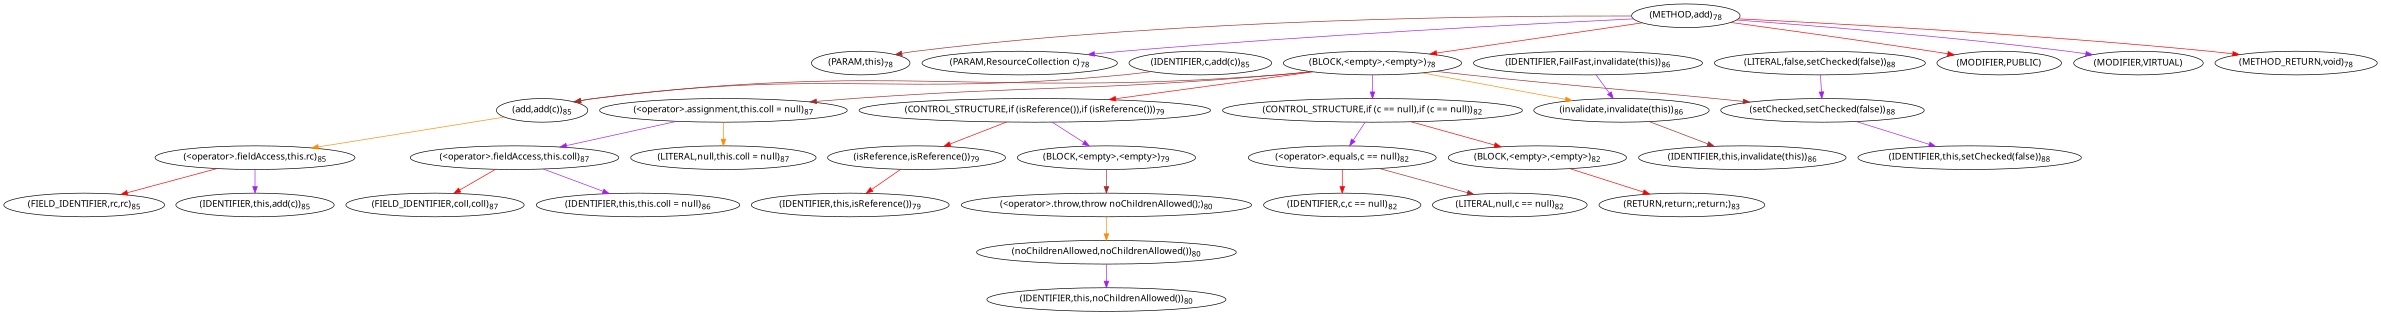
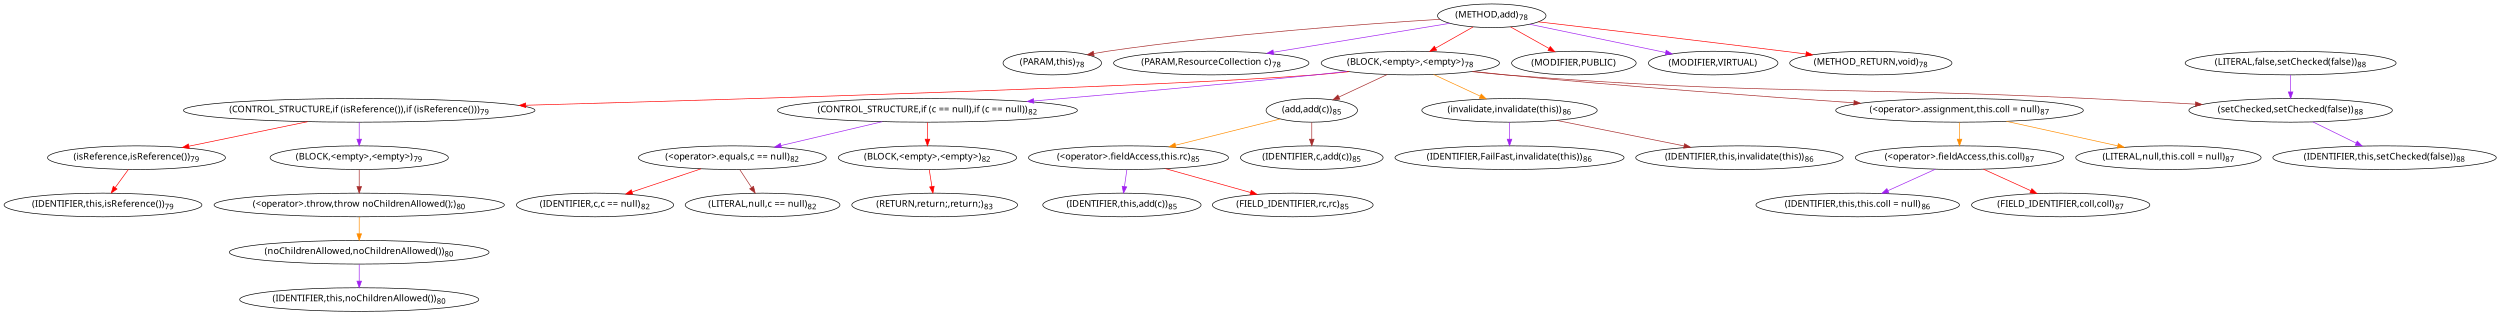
edge "(IDENTIFIER,c,add(c))" -> "(add,add(c))": reversed
edge "(IDENTIFIER,FailFast,invalidate(this))" -> "(invalidate,invalidate(this))": reversed
edge "(<operator>.assignment,this.coll = null)" -> "(<operator>.fieldAccess,this.coll)": color purple -> darkorange
